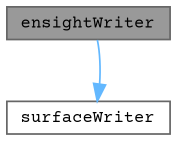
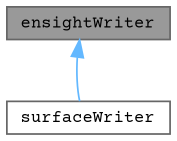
edge "ensightWriter" -> "surfaceWriter": reversed
